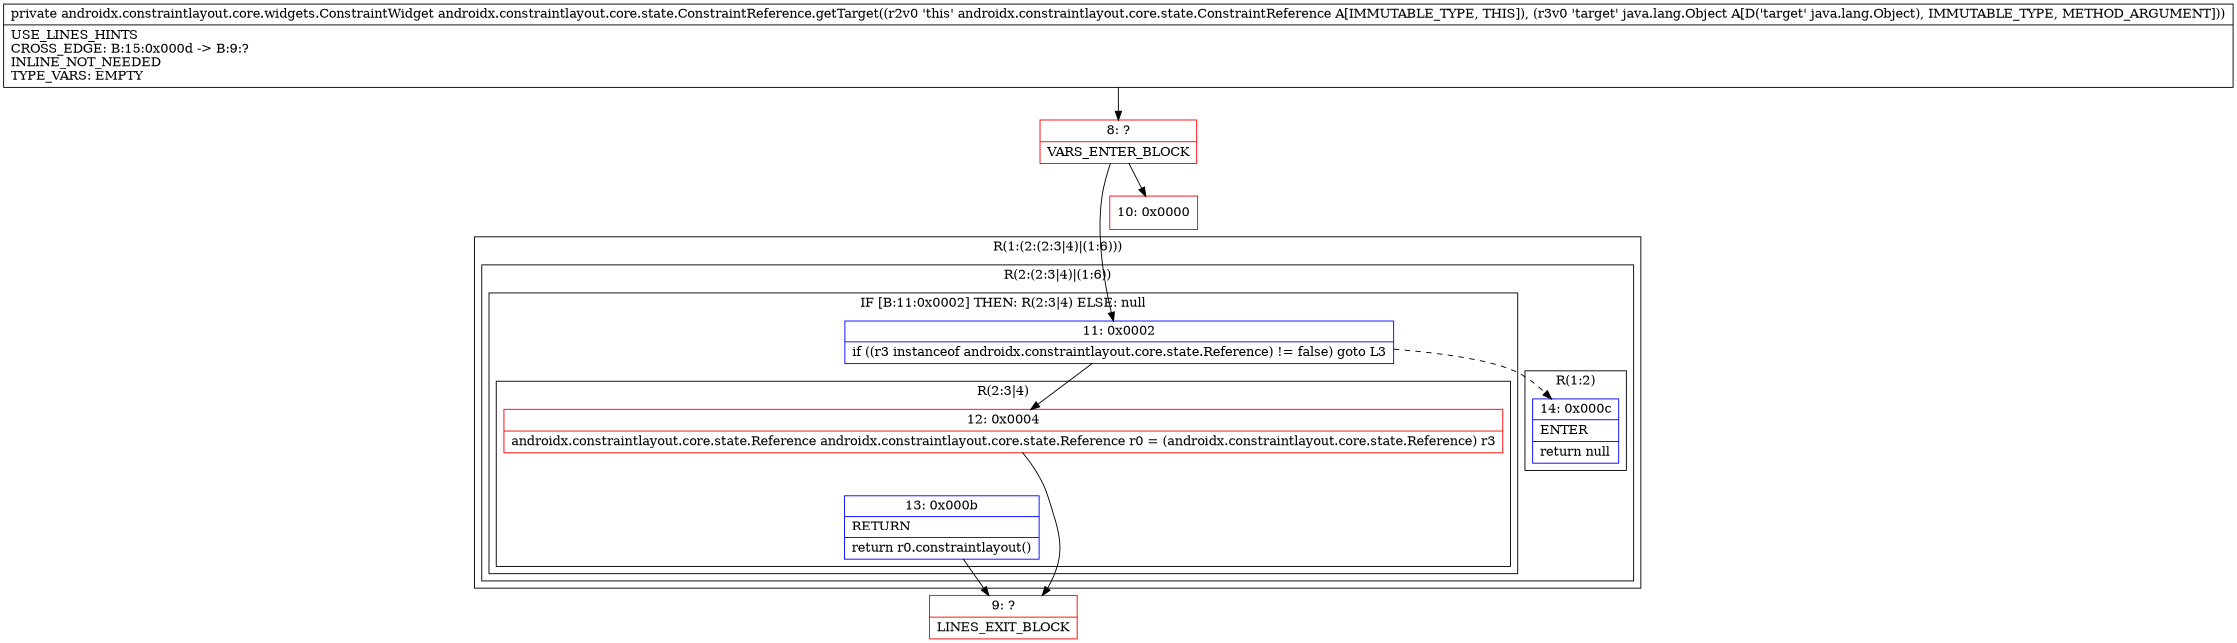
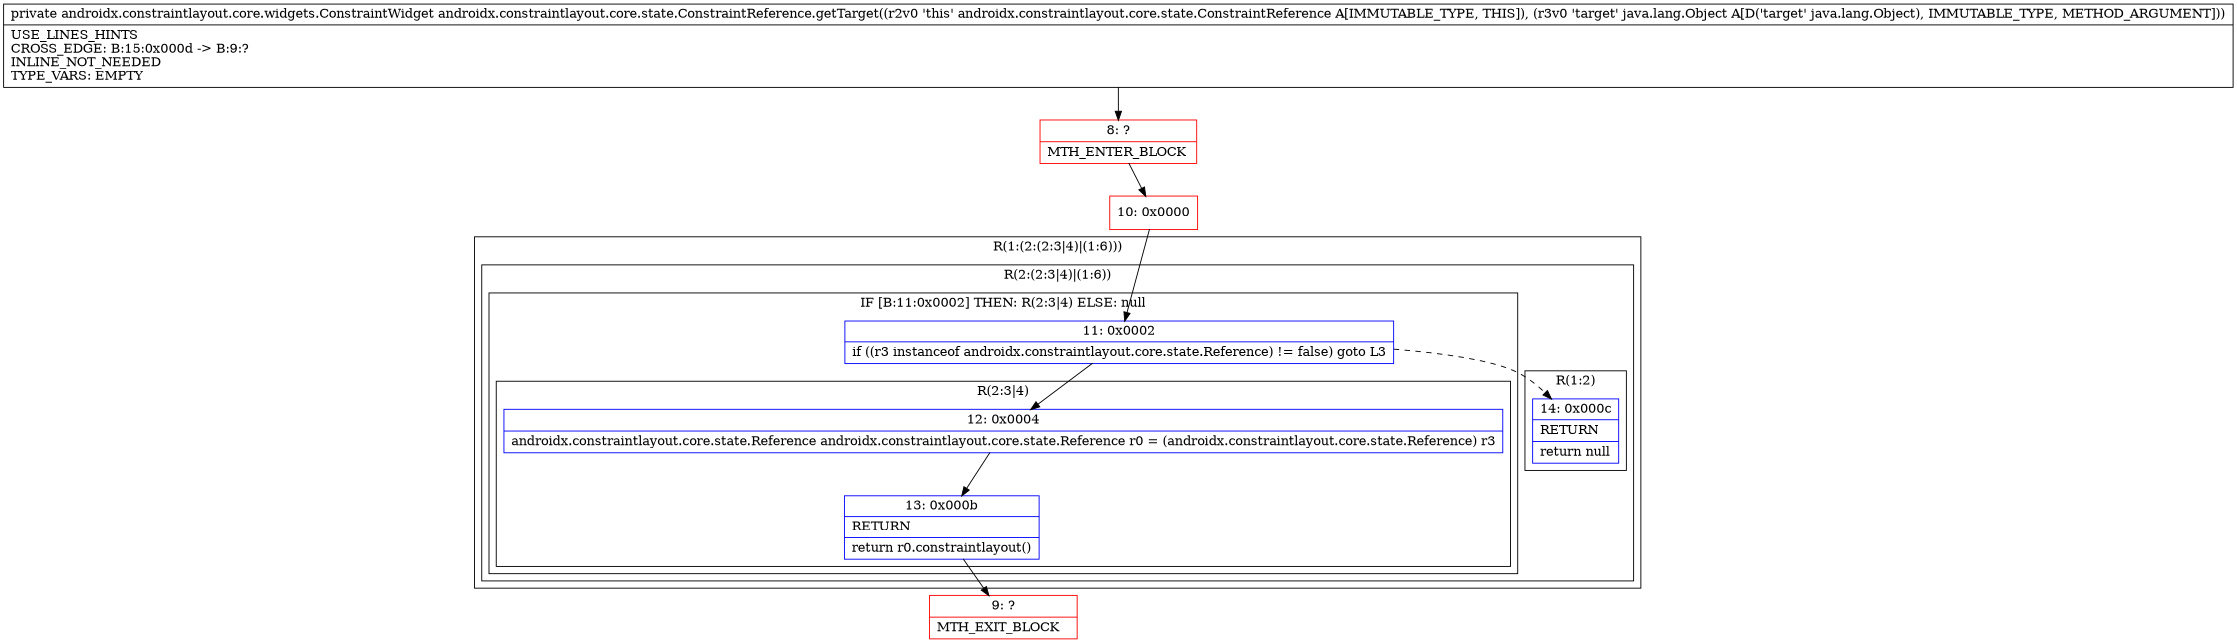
node "8: ?": text "VARS_ENTER_BLOCK" -> "MTH_ENTER_BLOCK"
edge "8: ?" -> "11: 0x0002": now "10: 0x0000" -> "11: 0x0002"
node "14: 0x000c": text "ENTER" -> "RETURN"
node "12: 0x0004": color red -> blue
edge "12: 0x0004" -> "9: ?": now "12: 0x0004" -> "13: 0x000b"
node "9: ?": text "LINES_EXIT_BLOCK" -> "MTH_EXIT_BLOCK"
